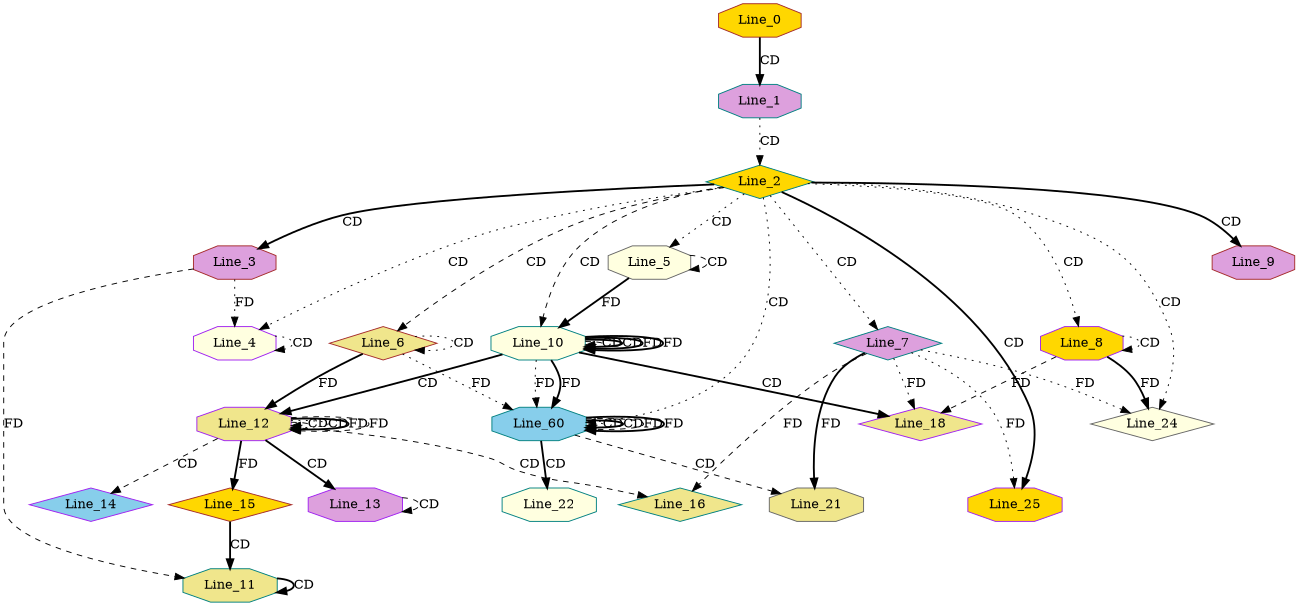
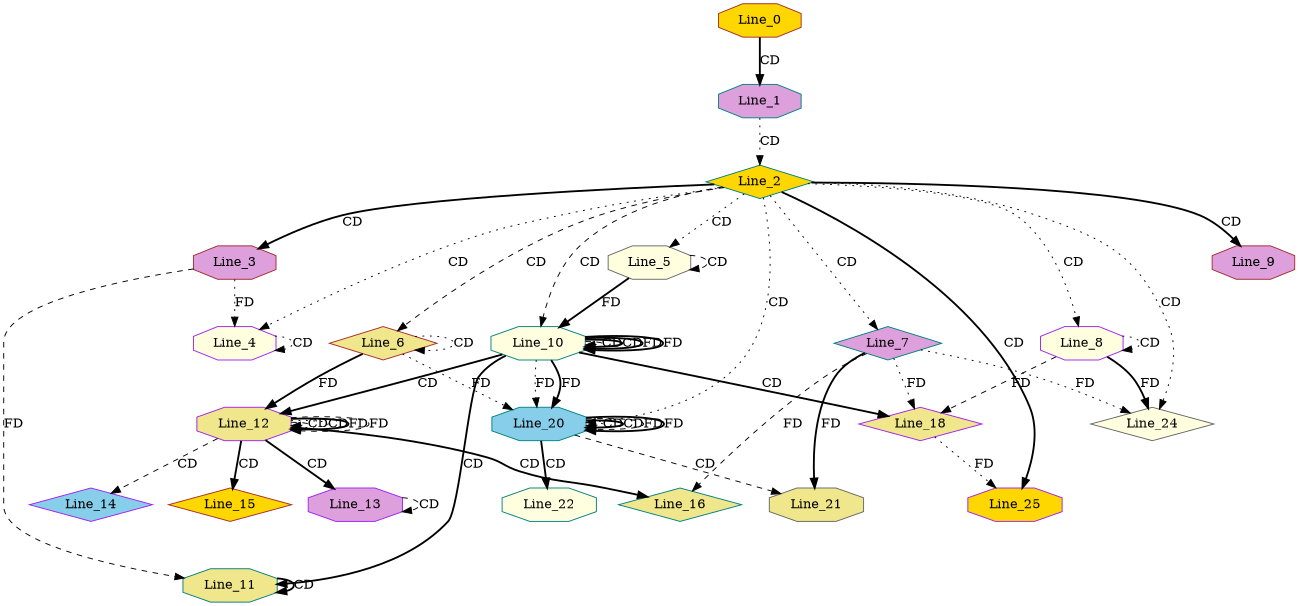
node "Line_8": fillcolor gold -> lightyellow
edge "Line_7" -> "Line_25": now "Line_18" -> "Line_25"
node "Line_60": label "Line_60" -> "Line_20"
edge "Line_12" -> "Line_16": style dashed -> bold
edge "Line_12" -> "Line_15": label "FD" -> "CD"
edge "Line_15" -> "Line_11": now "Line_10" -> "Line_11"
